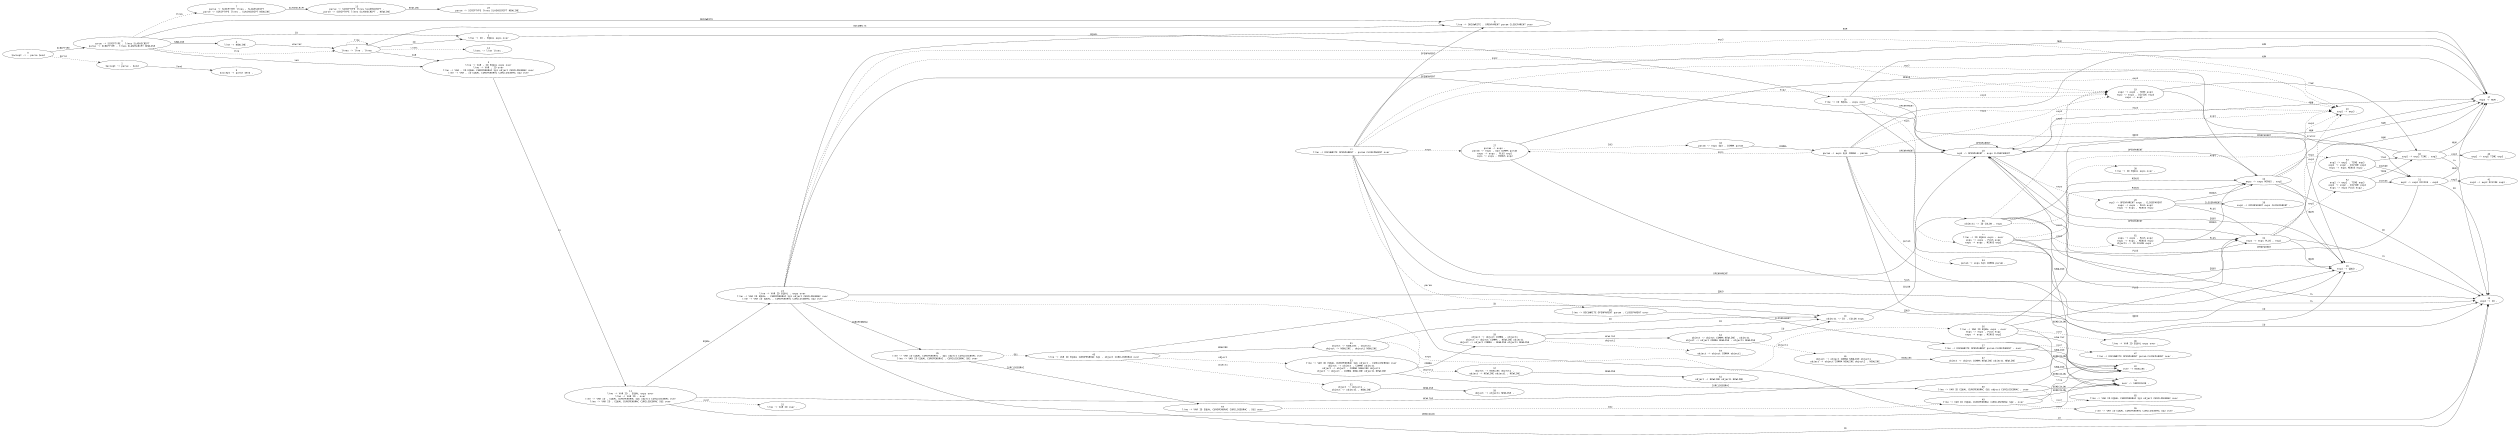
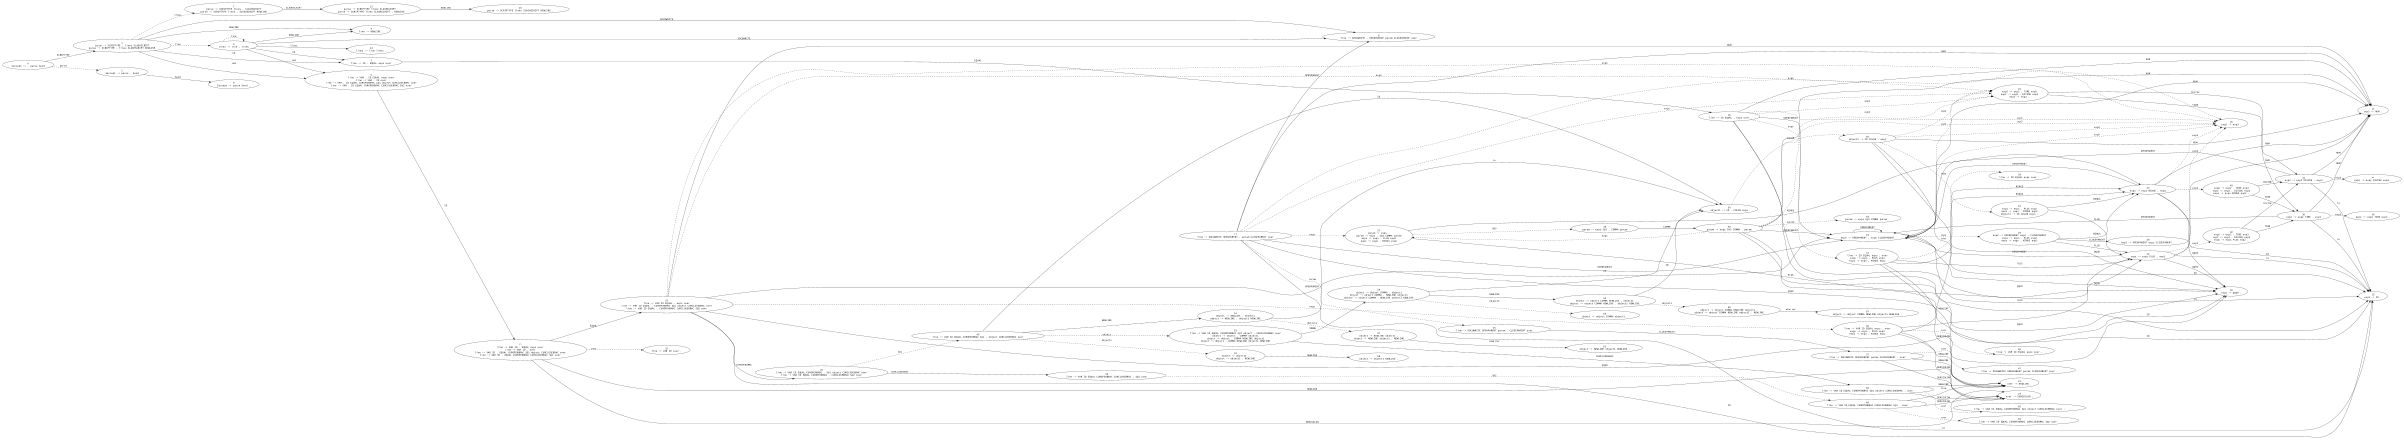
edge "4 line -> NEWLINE ." -> "8 lines -> line . lines": reversed
edge "8 lines -> line . lines" -> "14 lines -> line lines .": style dashed -> solid
edge "50 object1 -> ID . COLON exps" -> "56 object1 -> ID COLON . exps": style solid -> dashed
